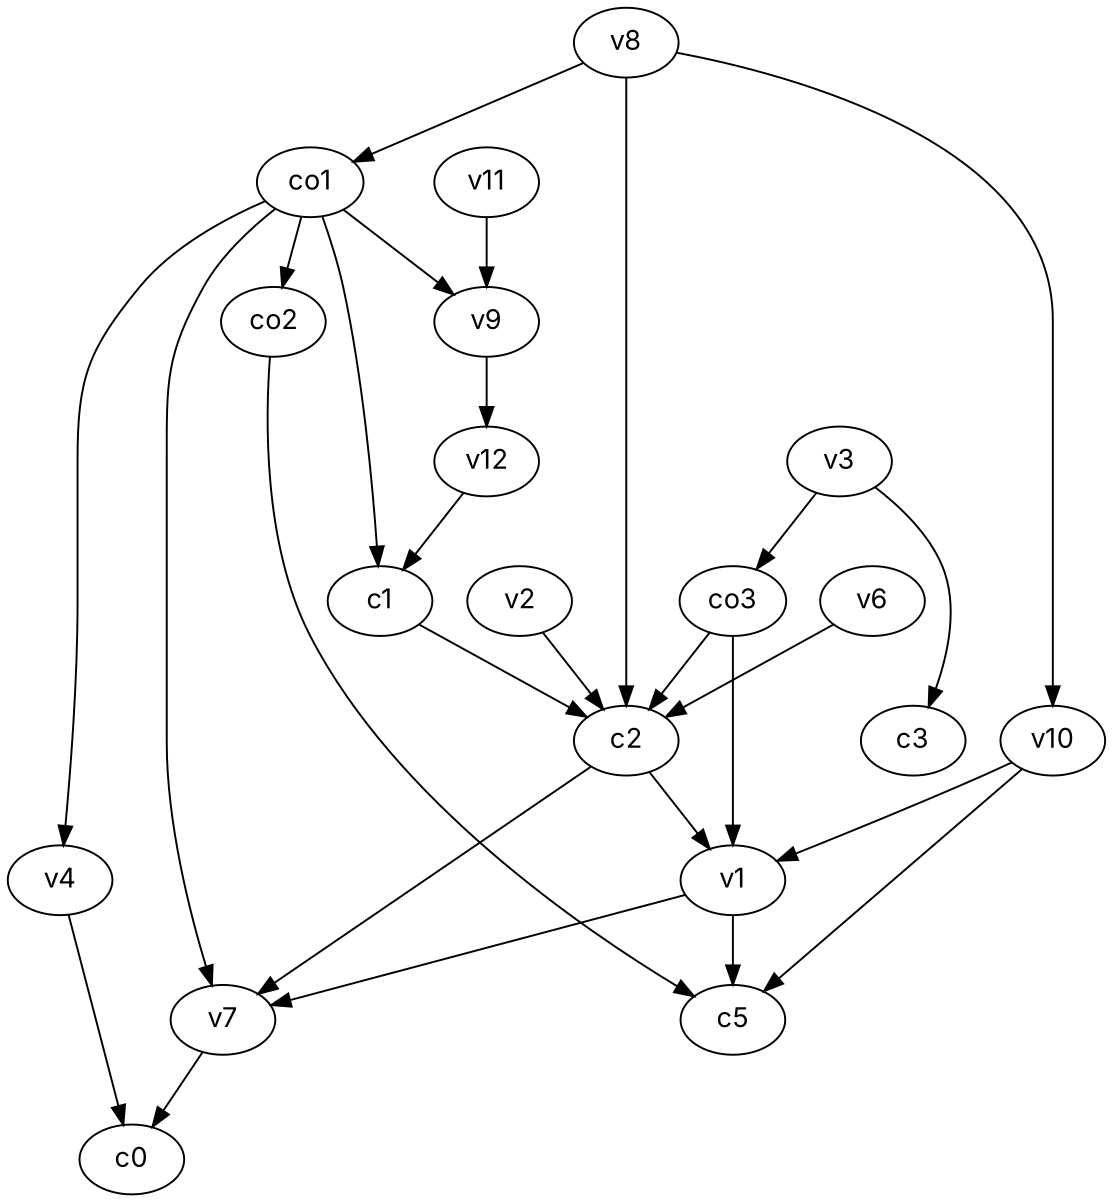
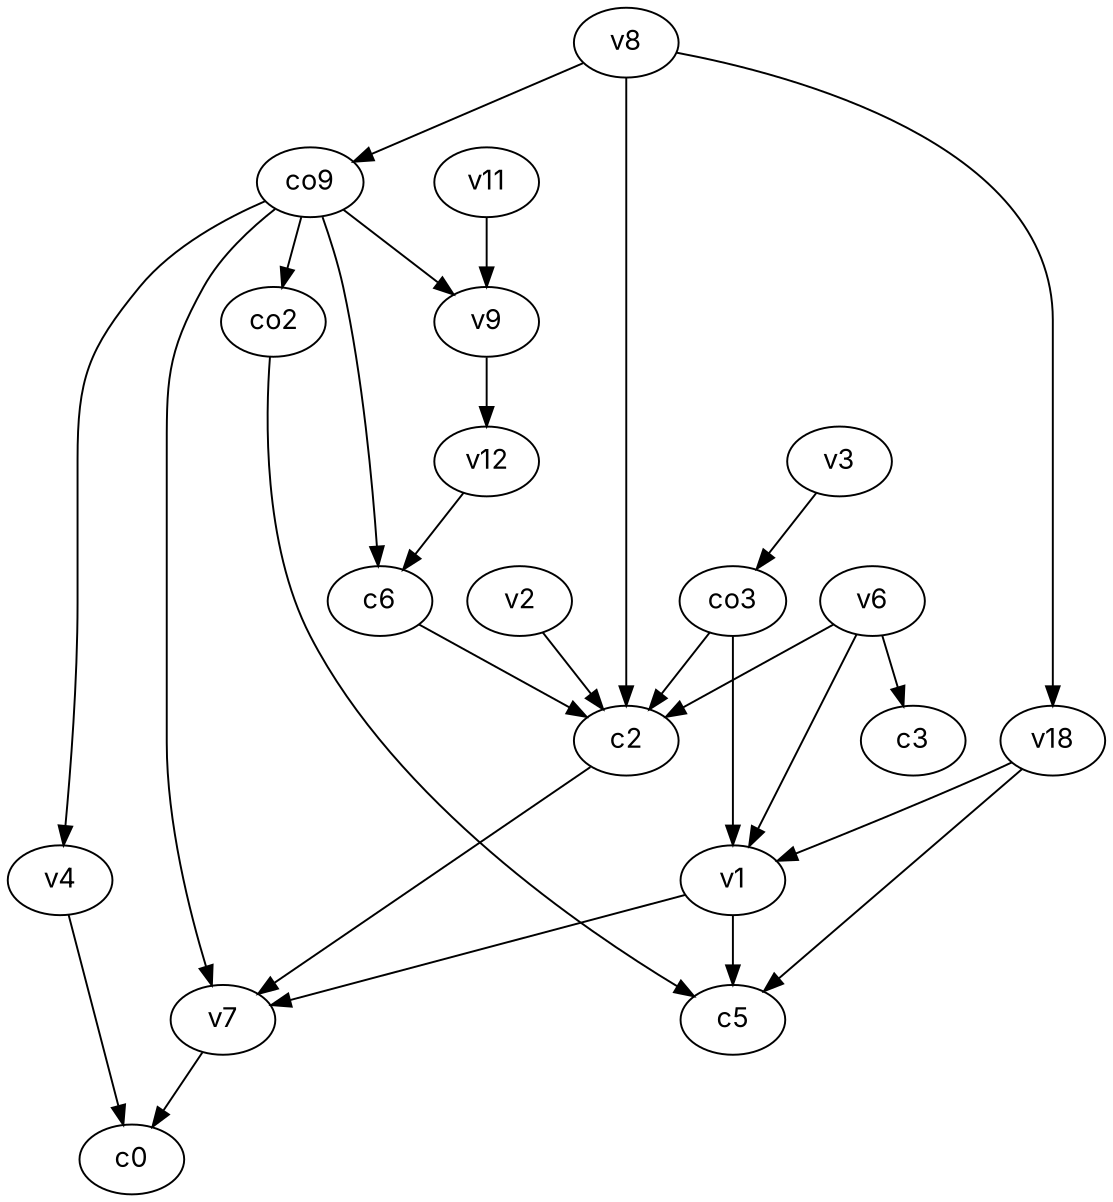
node "co1": label "co1" -> "co9"
edge "v3" -> "c3": now "v6" -> "c3"
node "c1": label "c1" -> "c6"
node "v10": label "v10" -> "v18"
edge "c2" -> "v1": now "v6" -> "v1"
